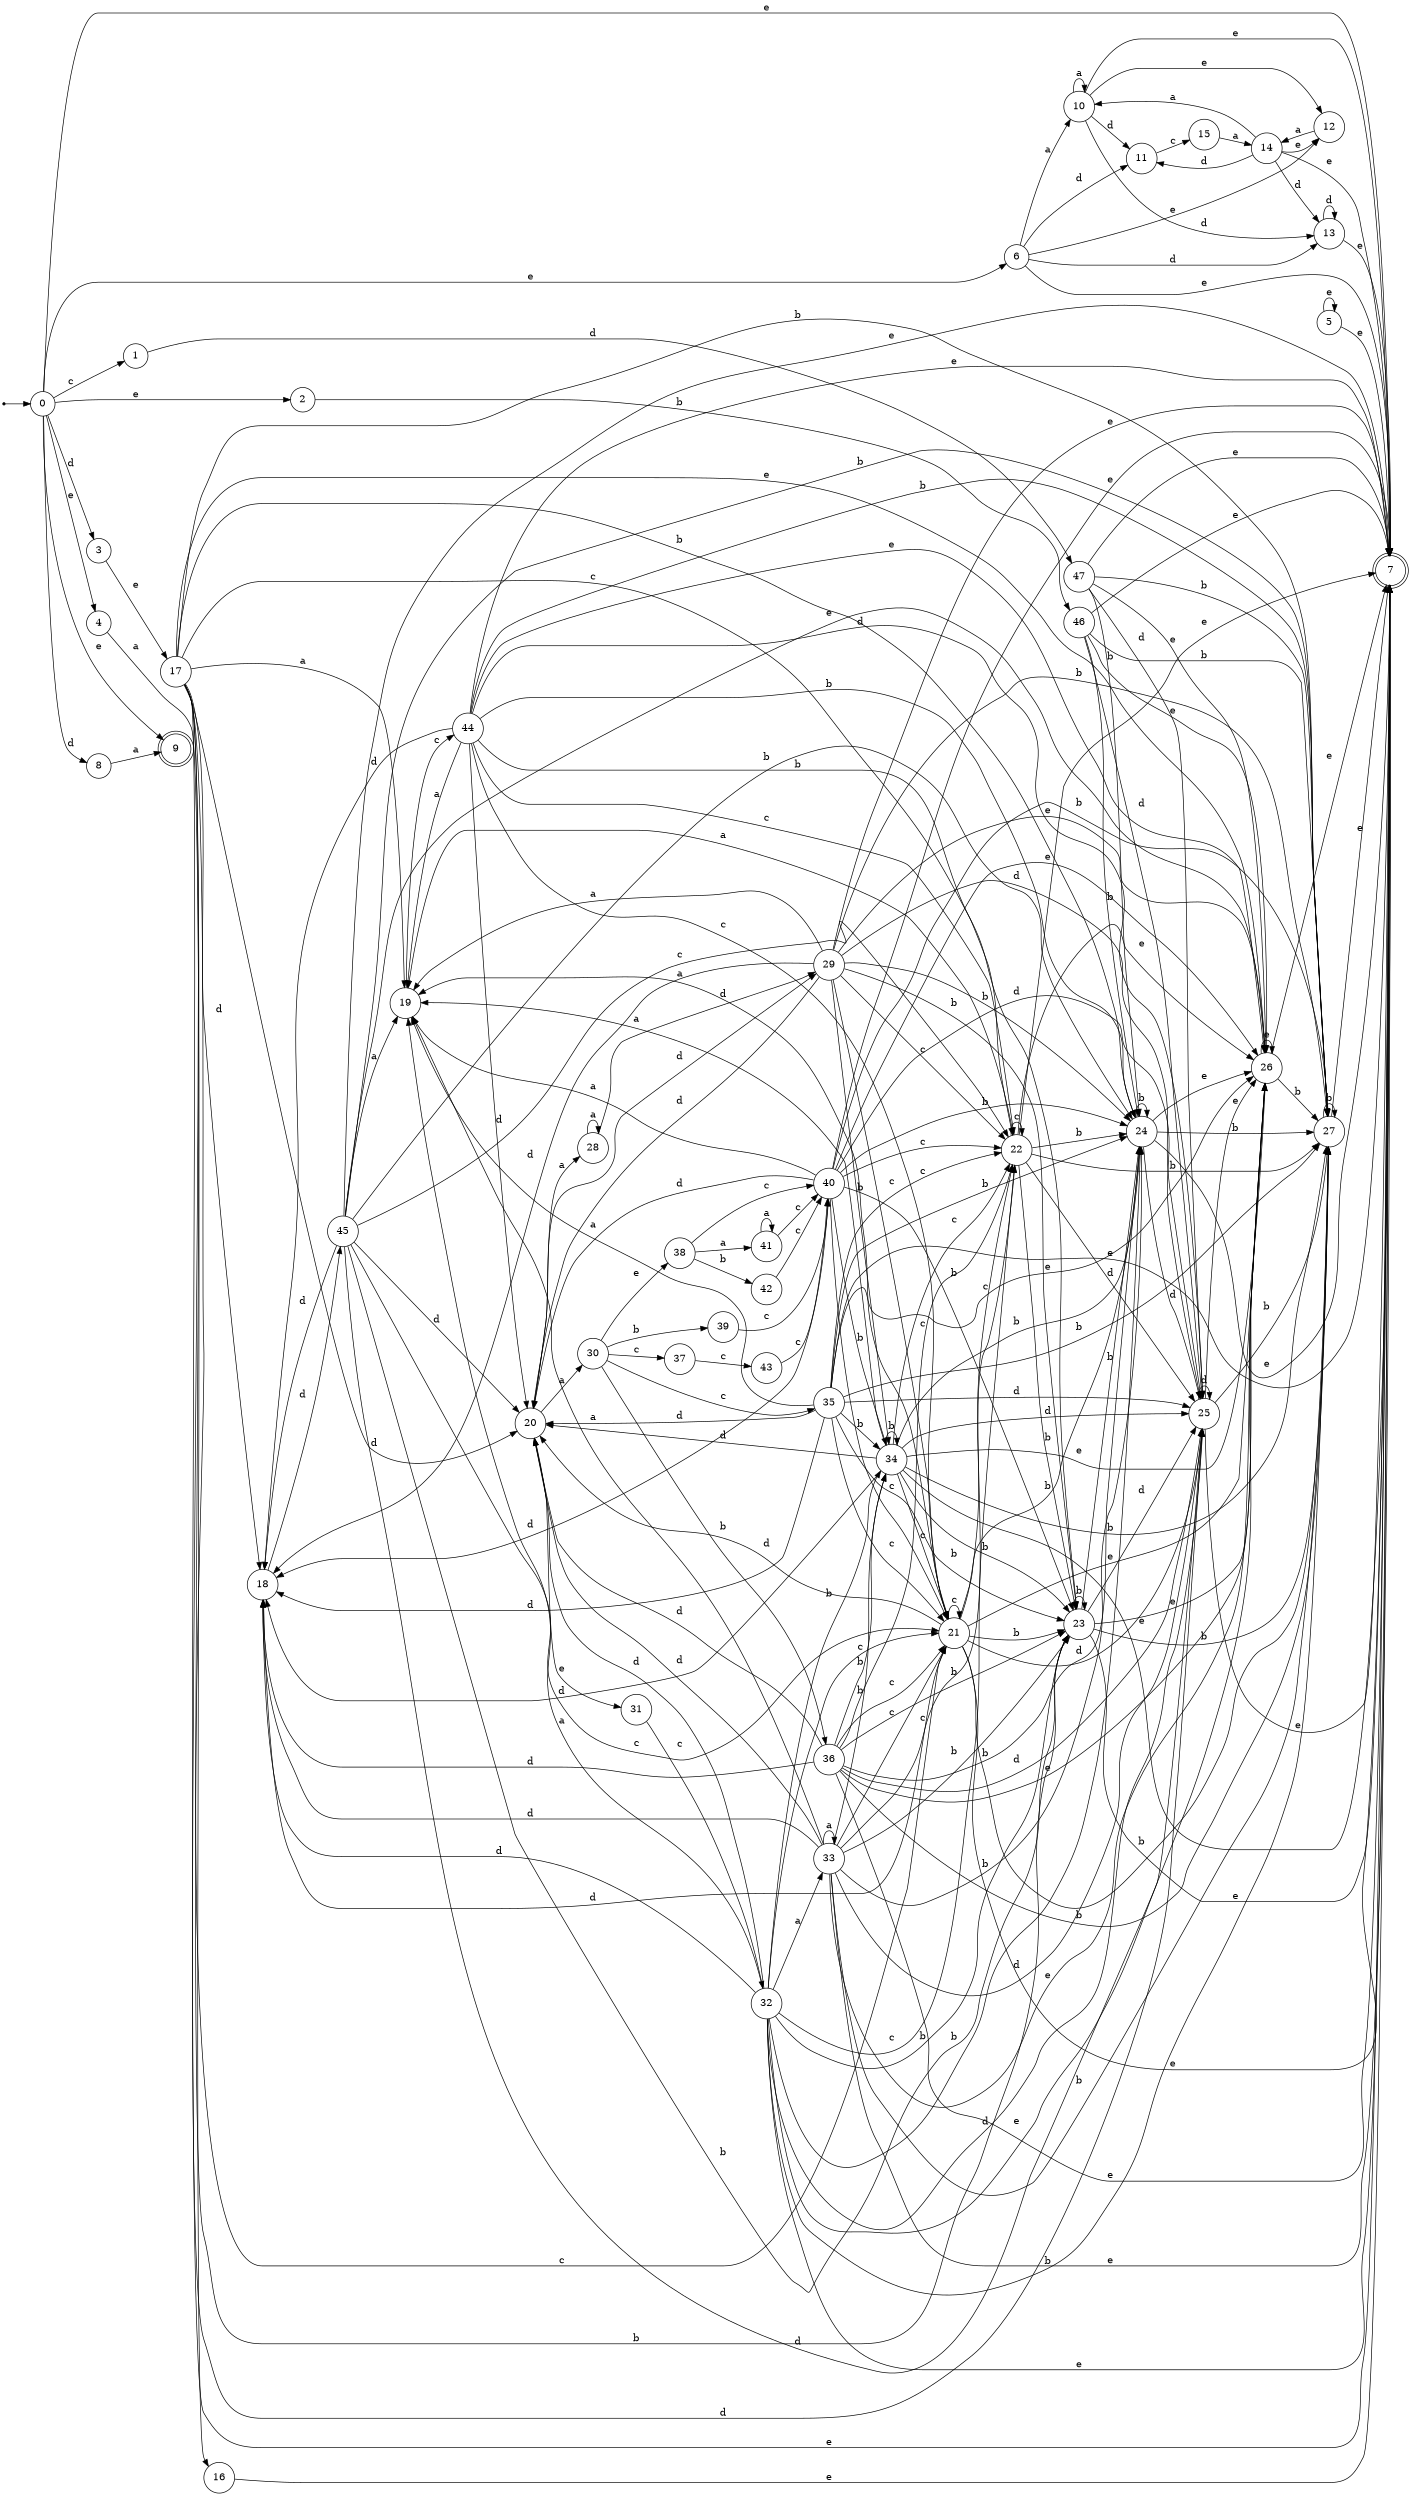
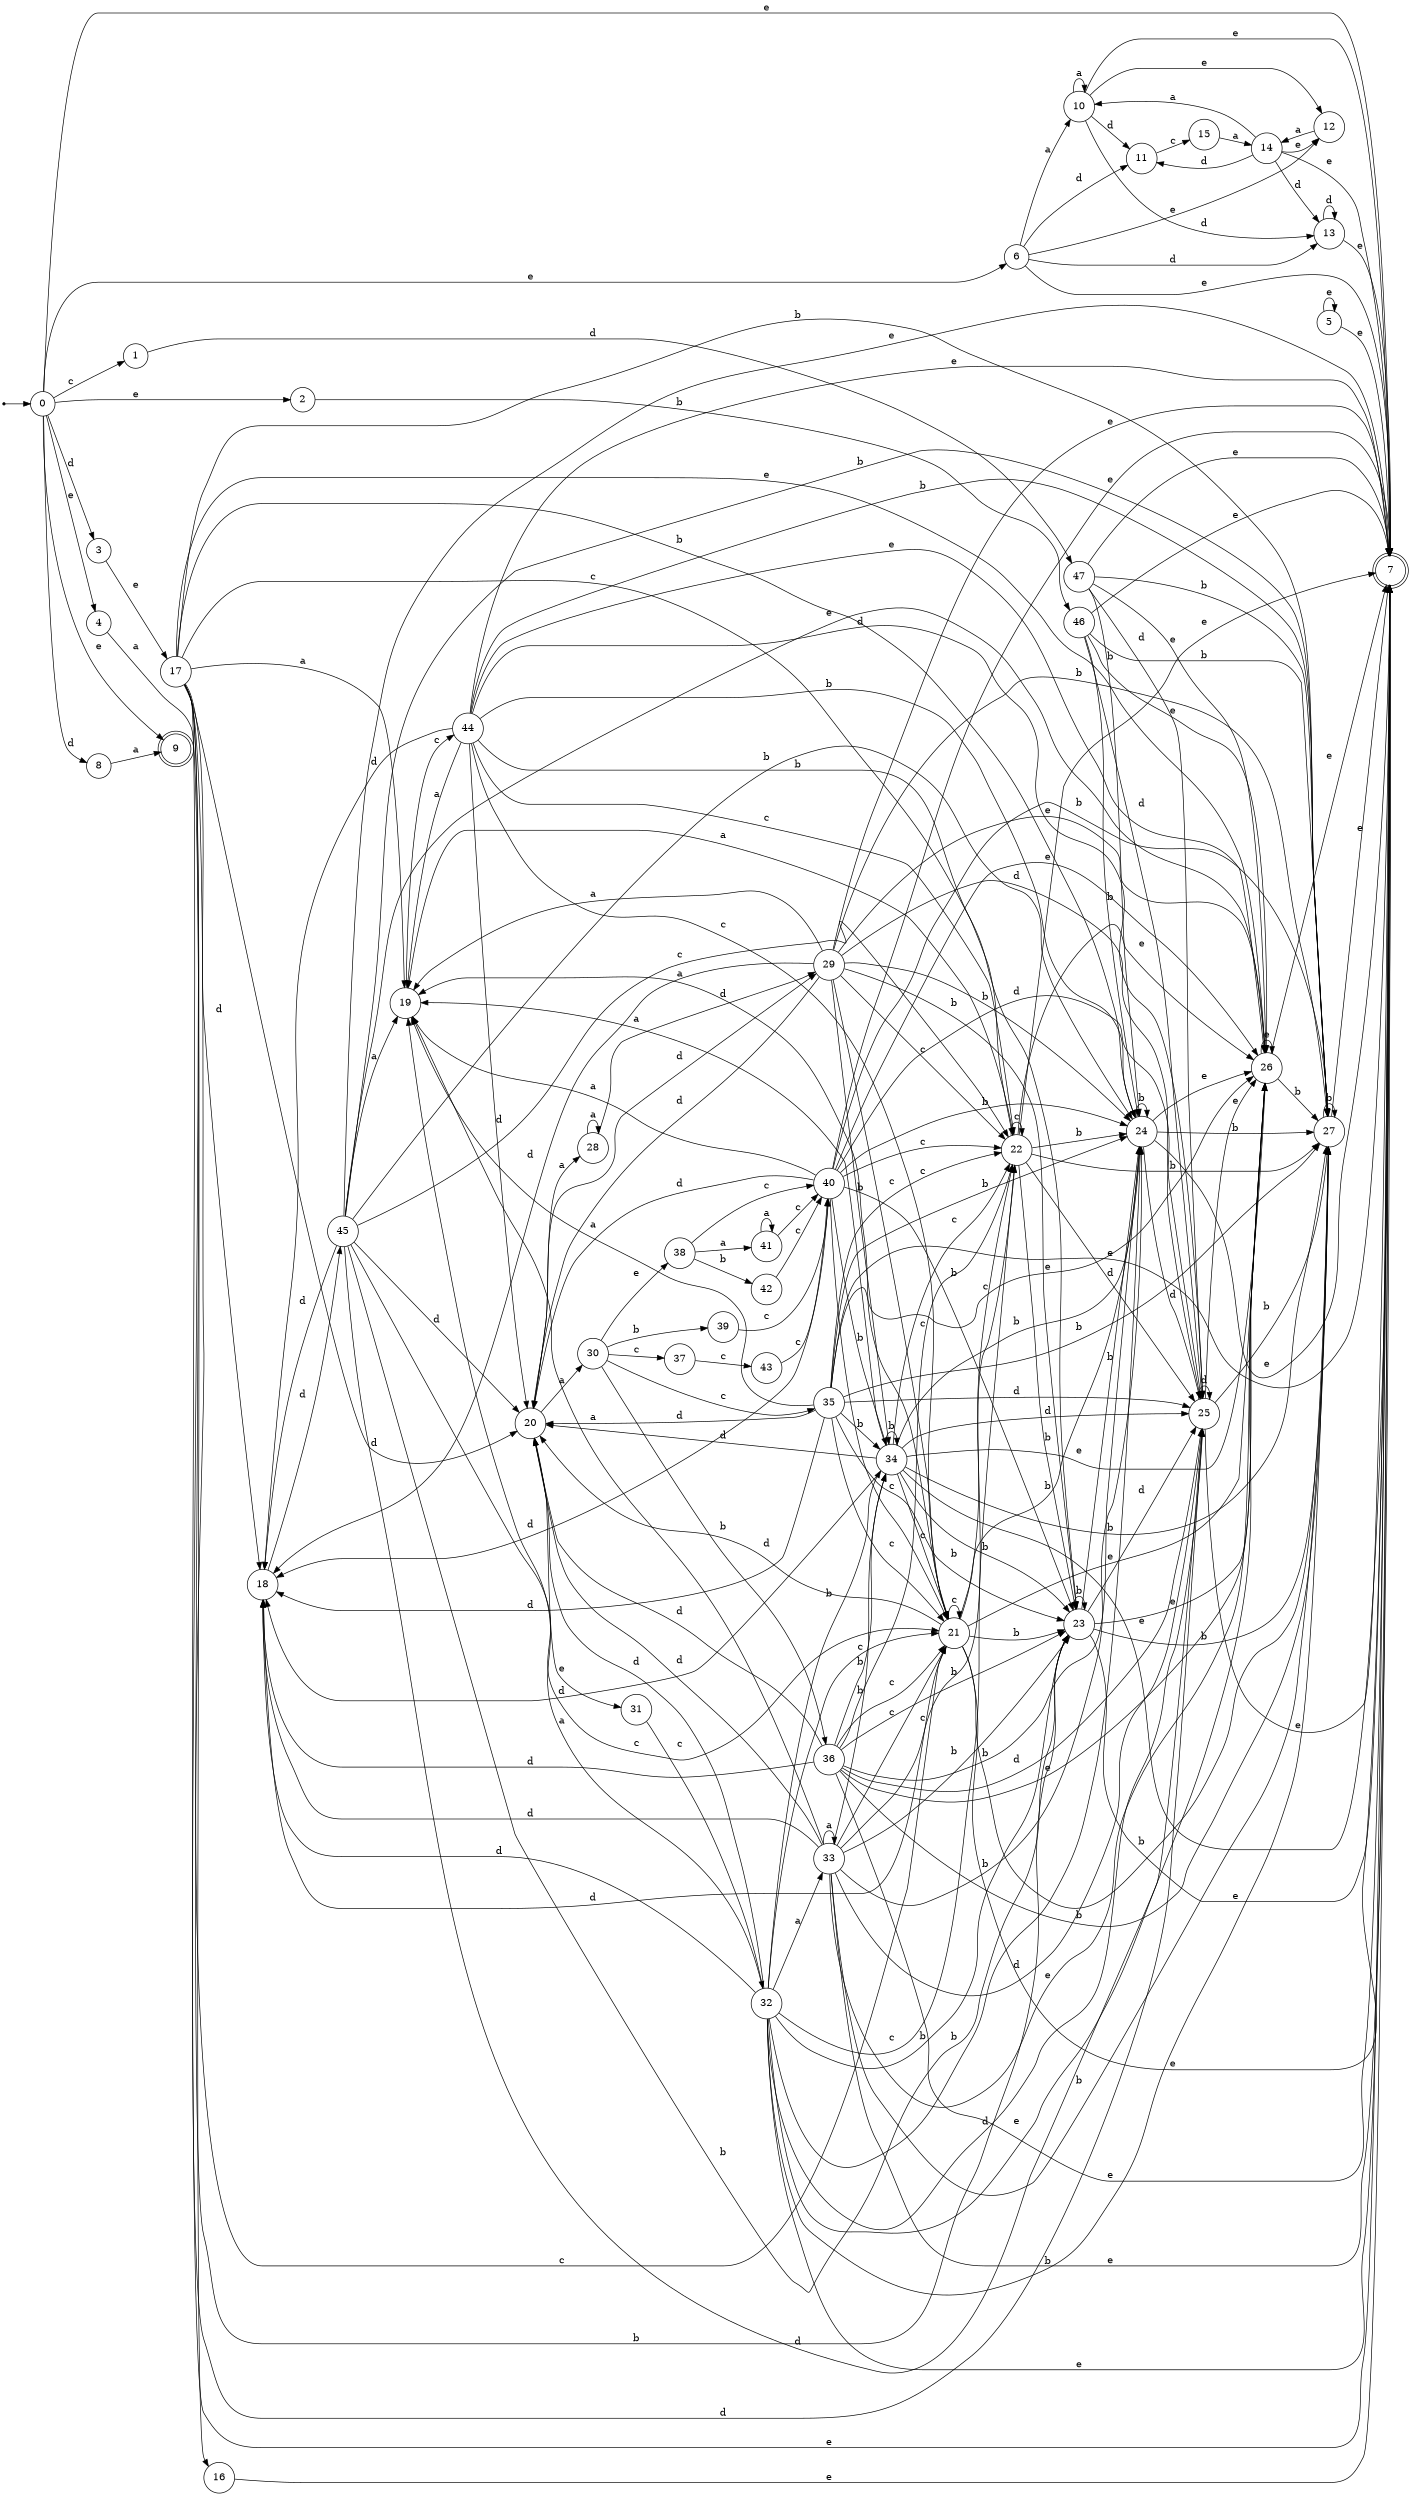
edge "21" -> "25": removed, label "d"
